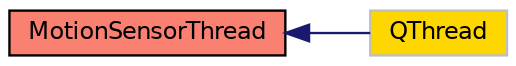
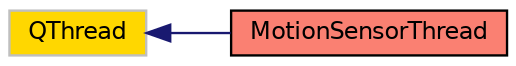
edge "QThread" -> "MotionSensorThread": reversed
